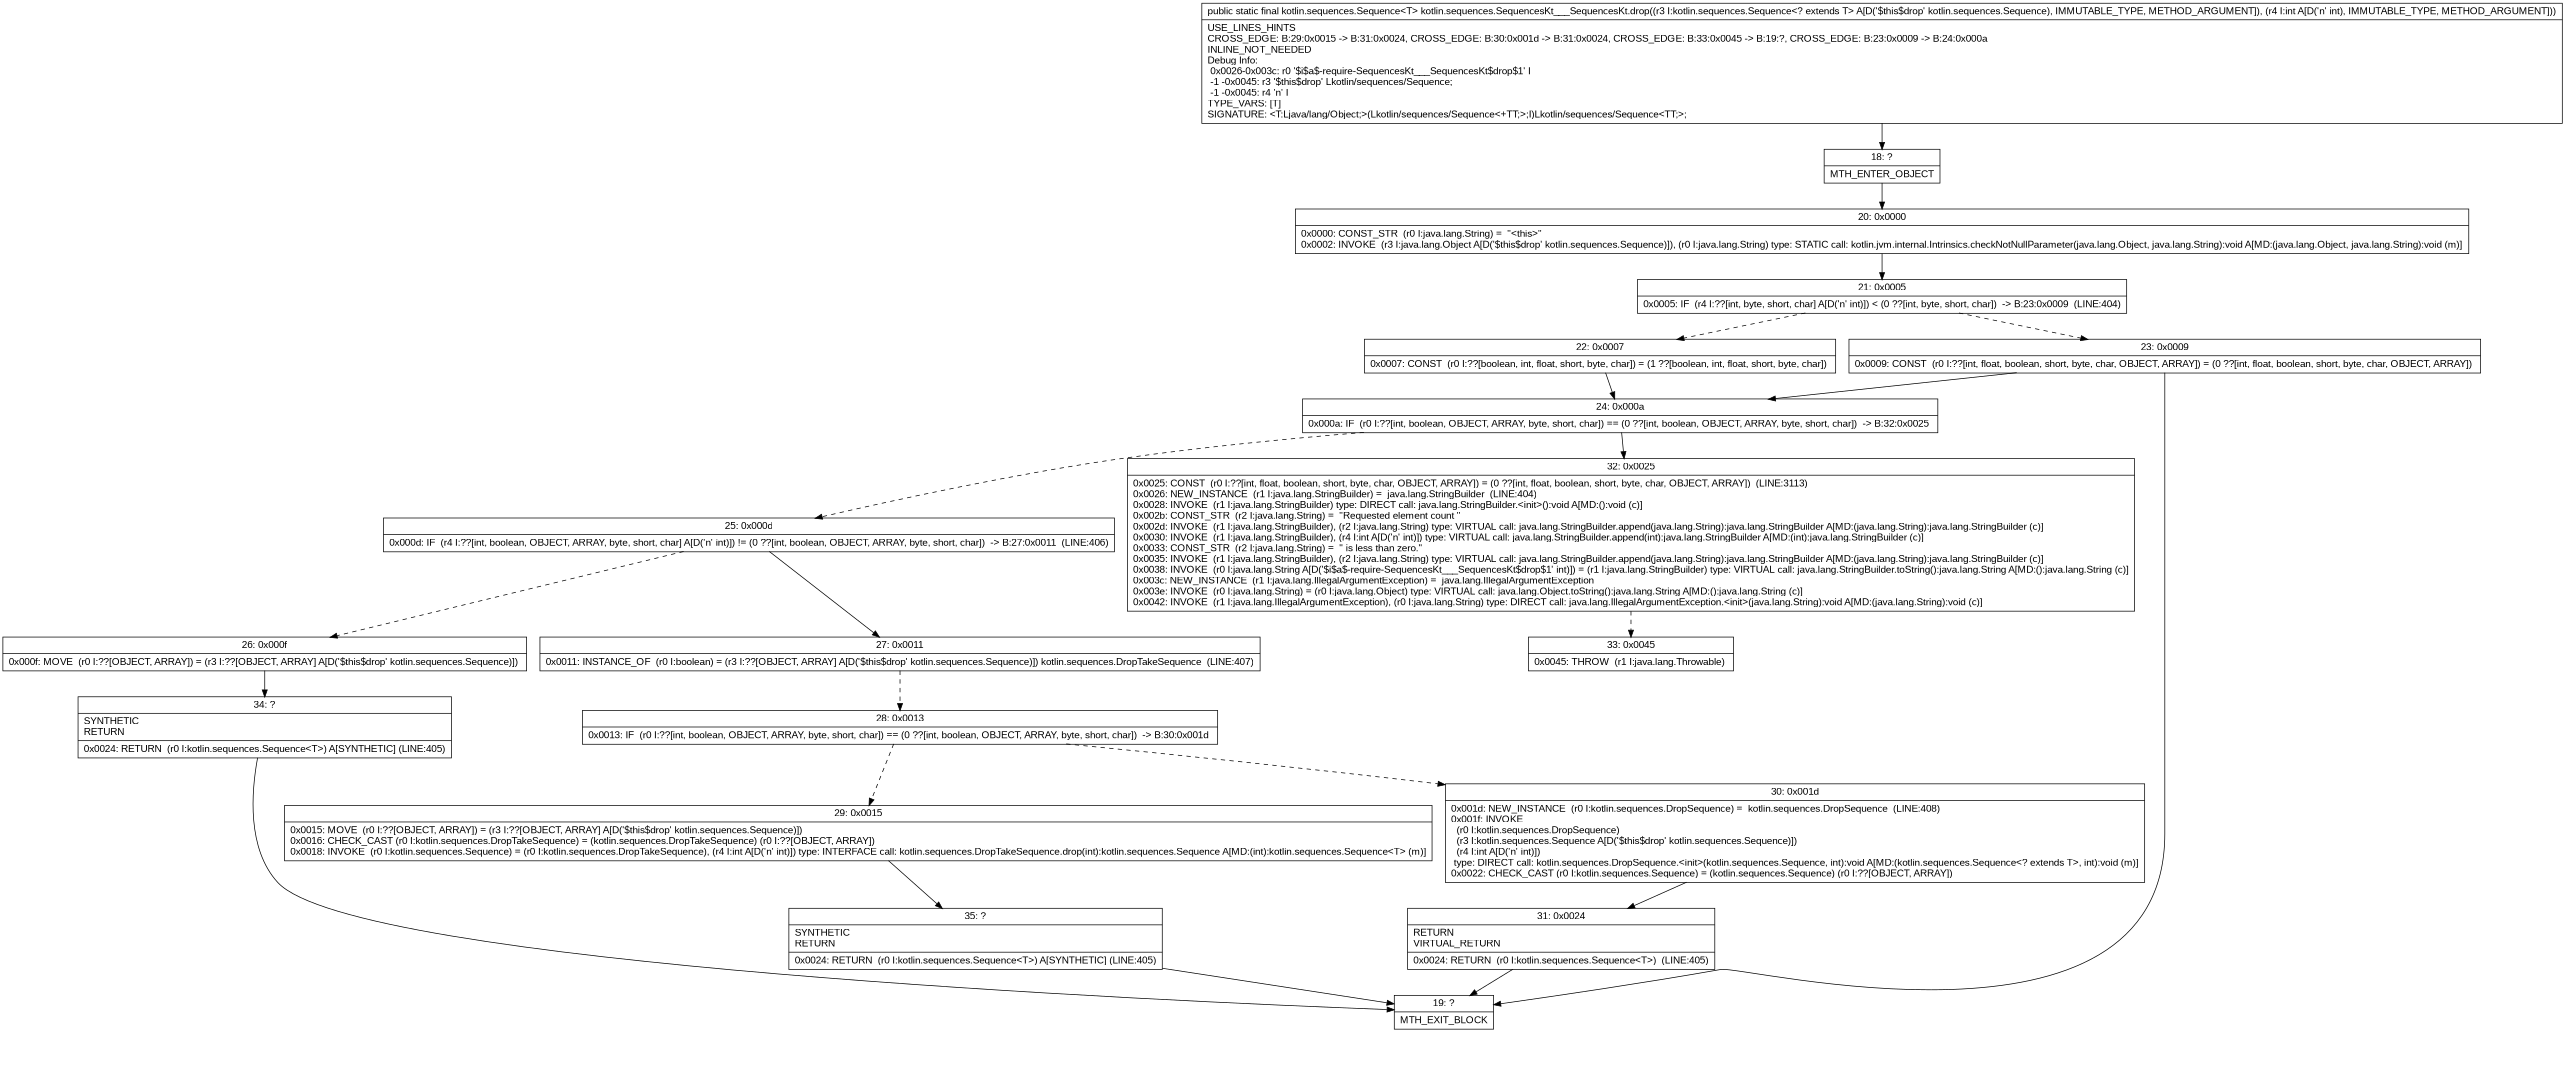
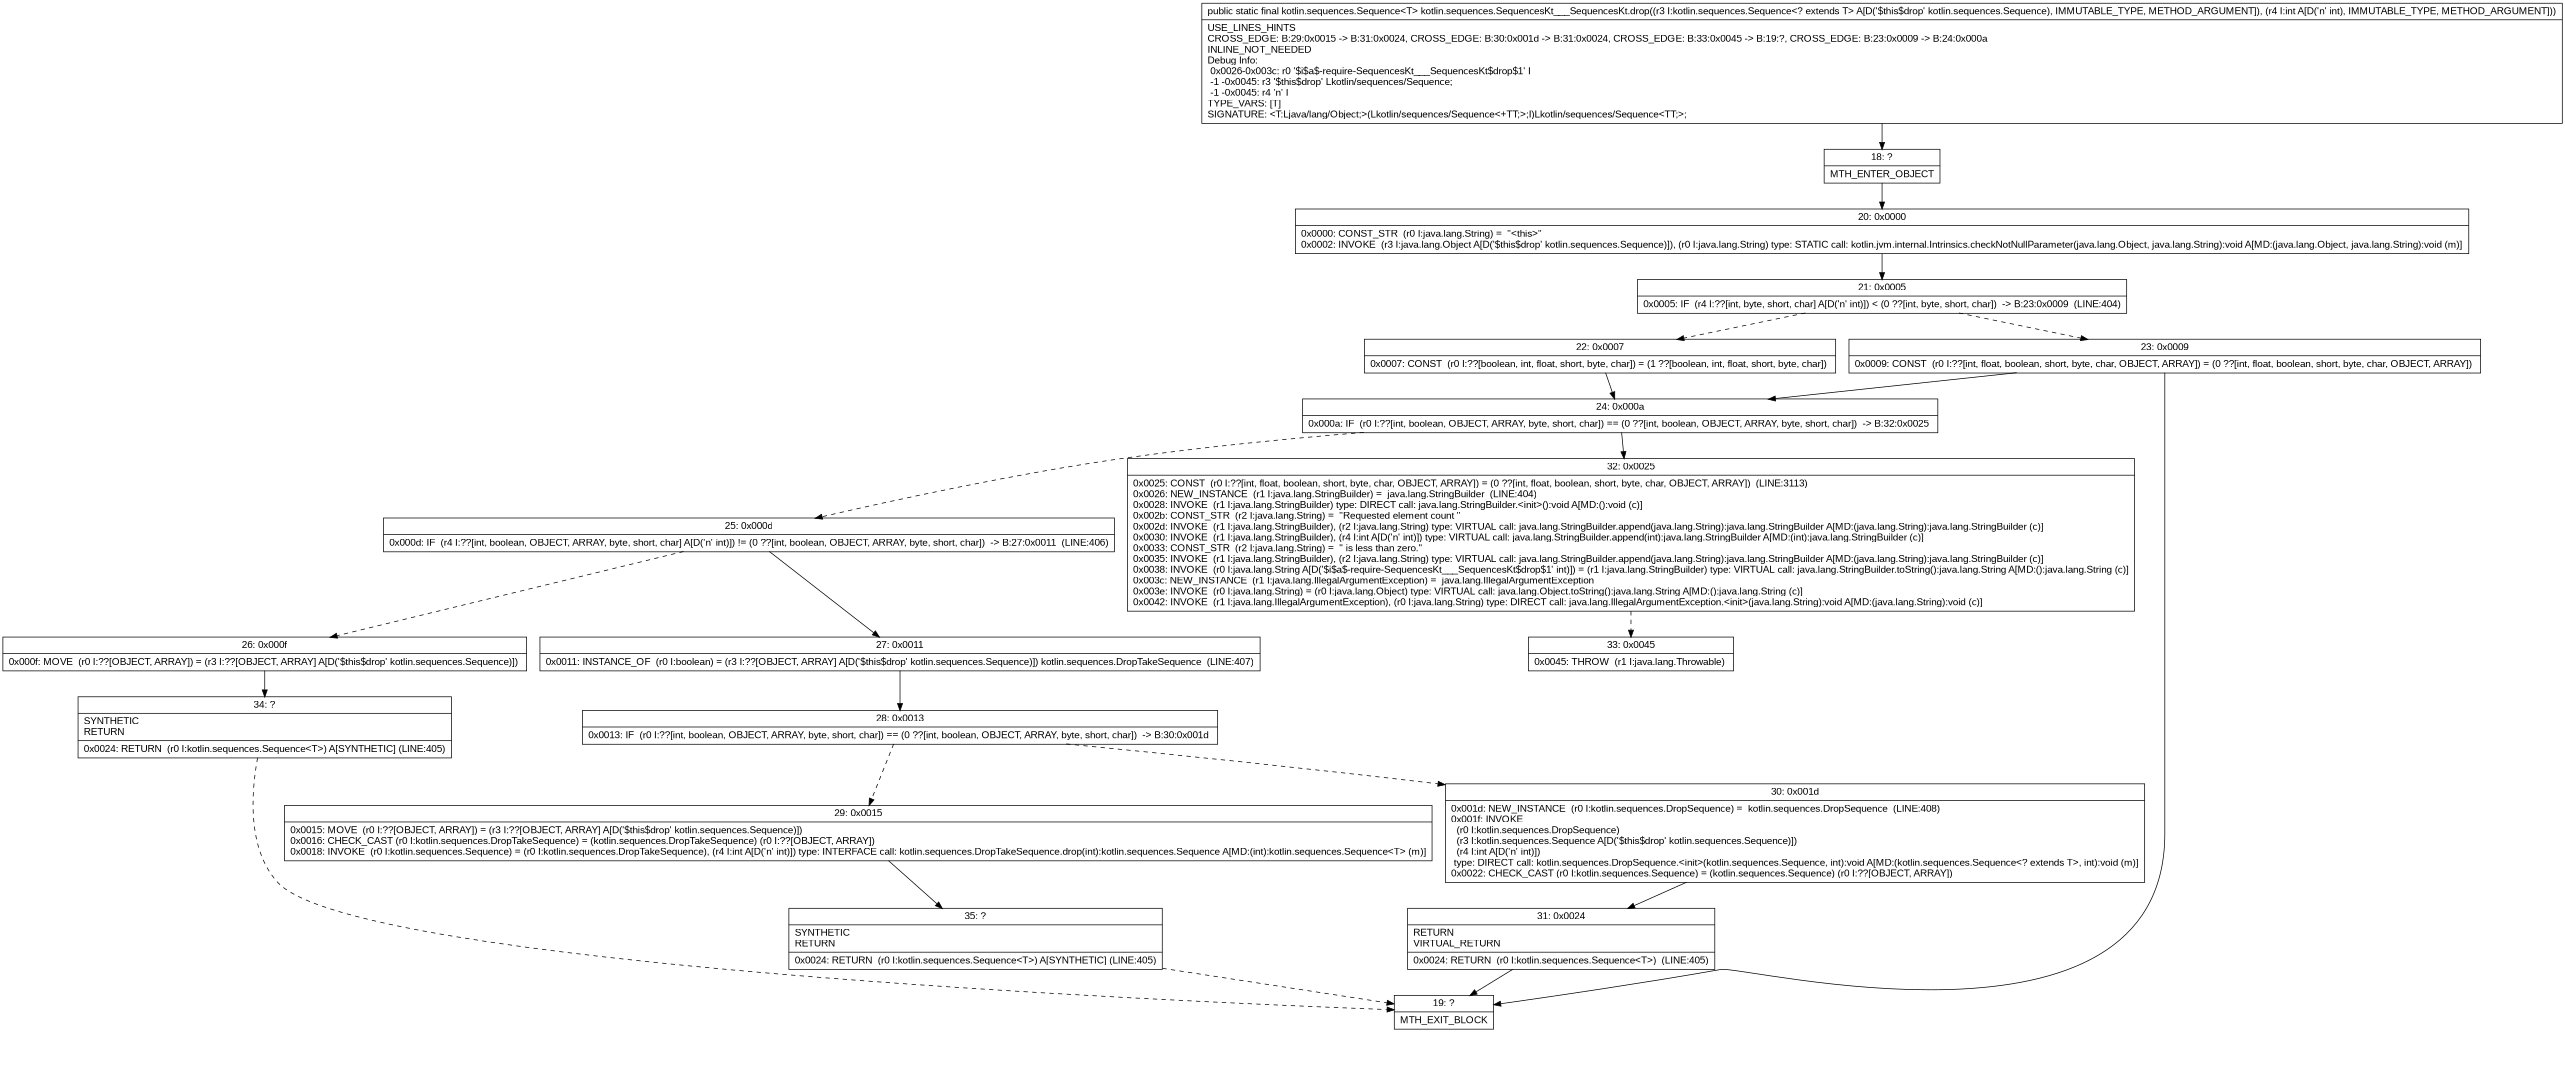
edge "27: 0x0011" -> "28: 0x0013": style dashed -> solid
edge "34: ?" -> "19: ?": style solid -> dashed
edge "35: ?" -> "19: ?": style solid -> dashed
